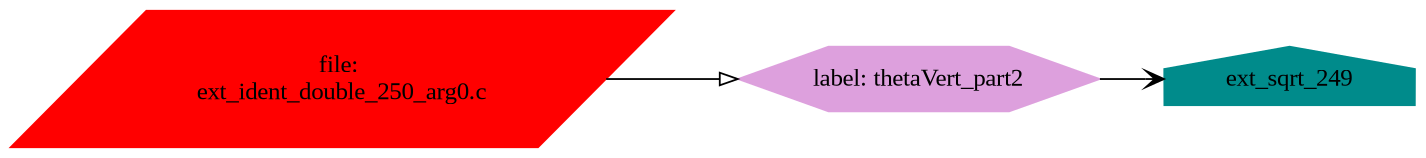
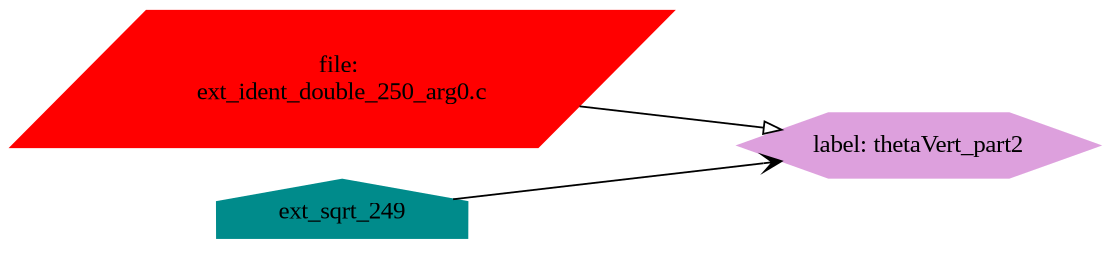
edge "label: thetaVert_part2" -> "ext_sqrt_249": reversed
